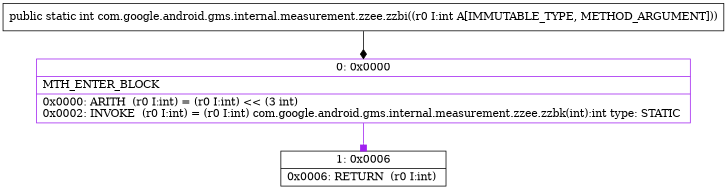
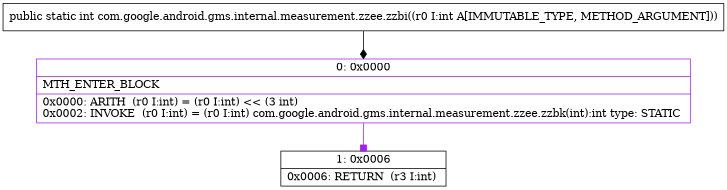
node "1: 0x0006": text "0x0006: RETURN  (r0 I:int)" -> "0x0006: RETURN  (r3 I:int)"
